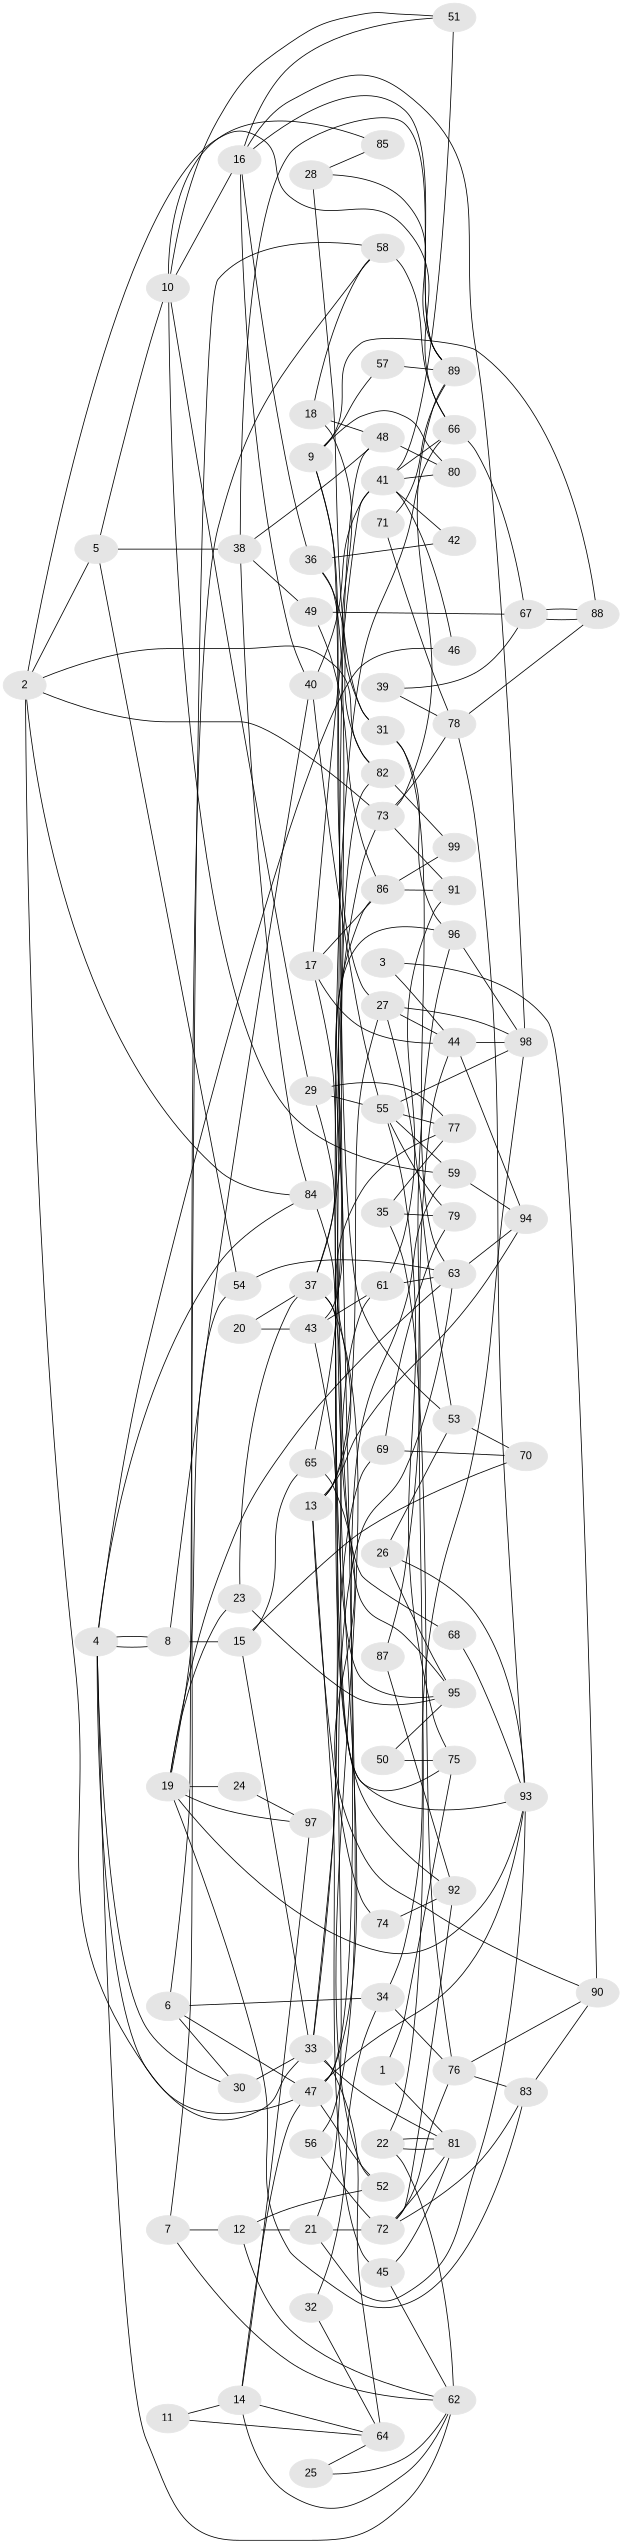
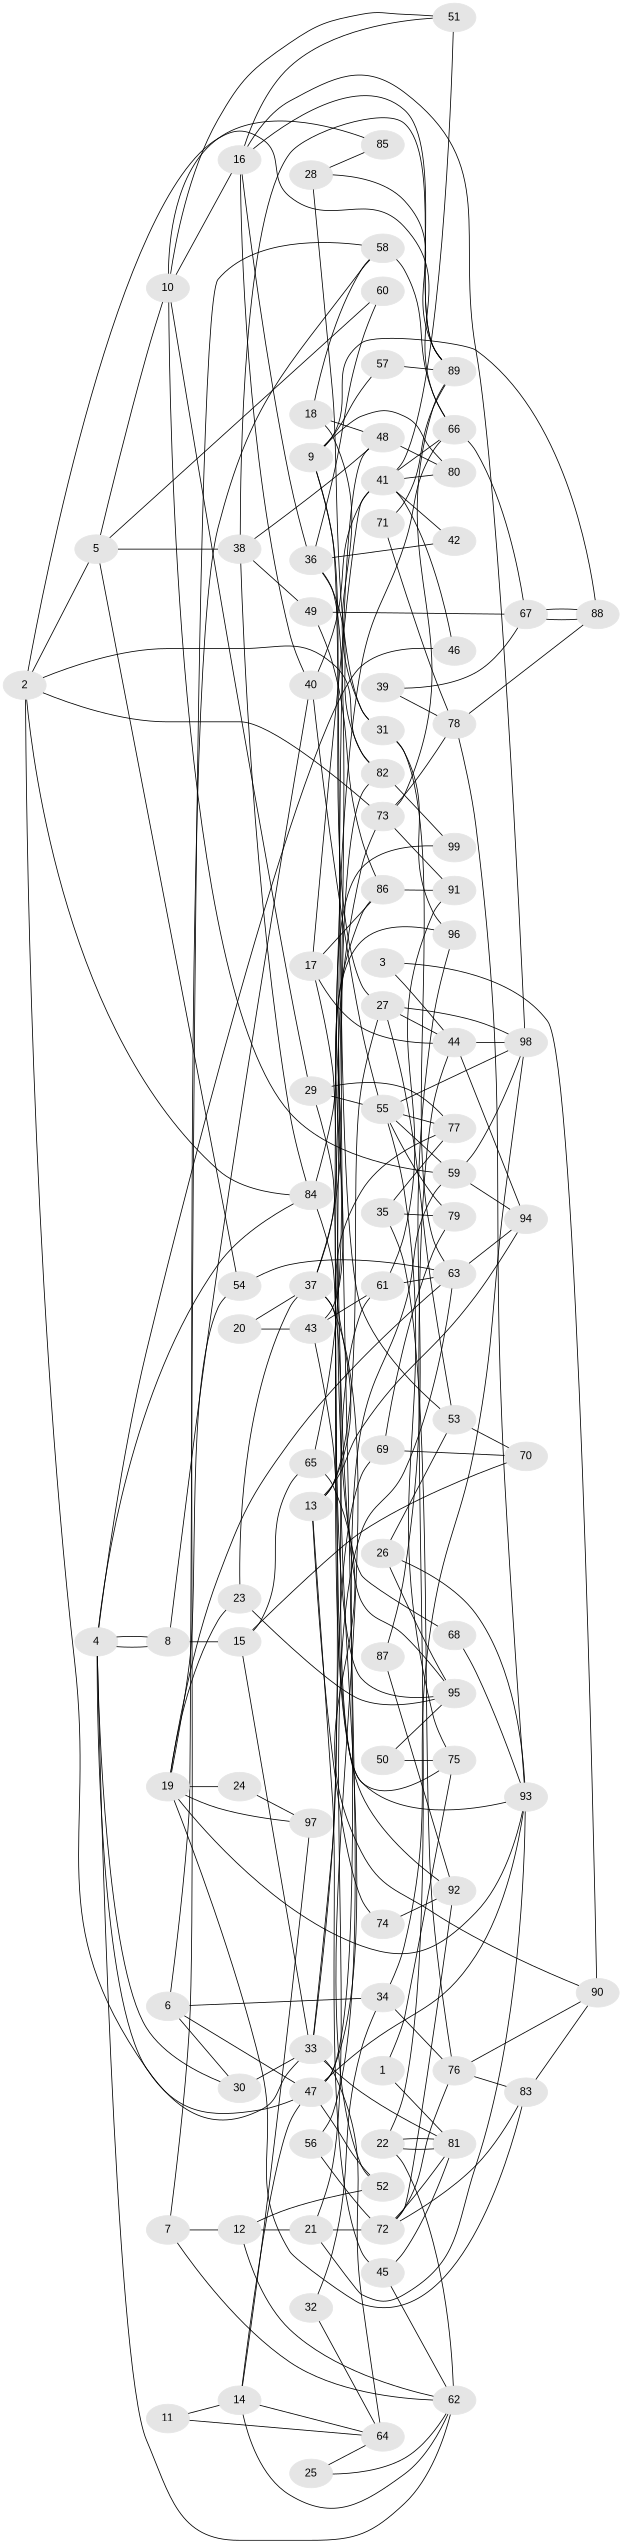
node "60": added
edge "99" -- "86": now "99" -- "84"
edge "96" -- "98": now "59" -- "98"
